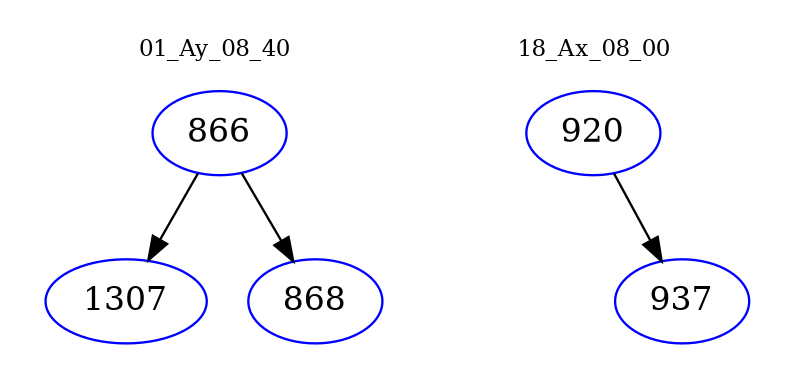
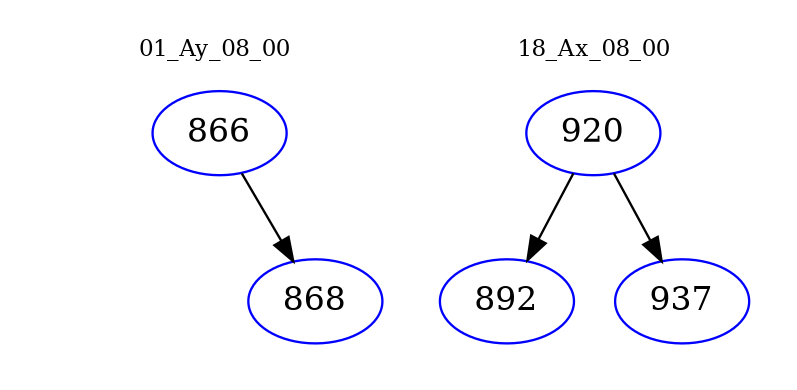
cluster "01_Ay_08_40": label "01_Ay_08_40" -> "01_Ay_08_00"
node "1307": removed
node "892": added
